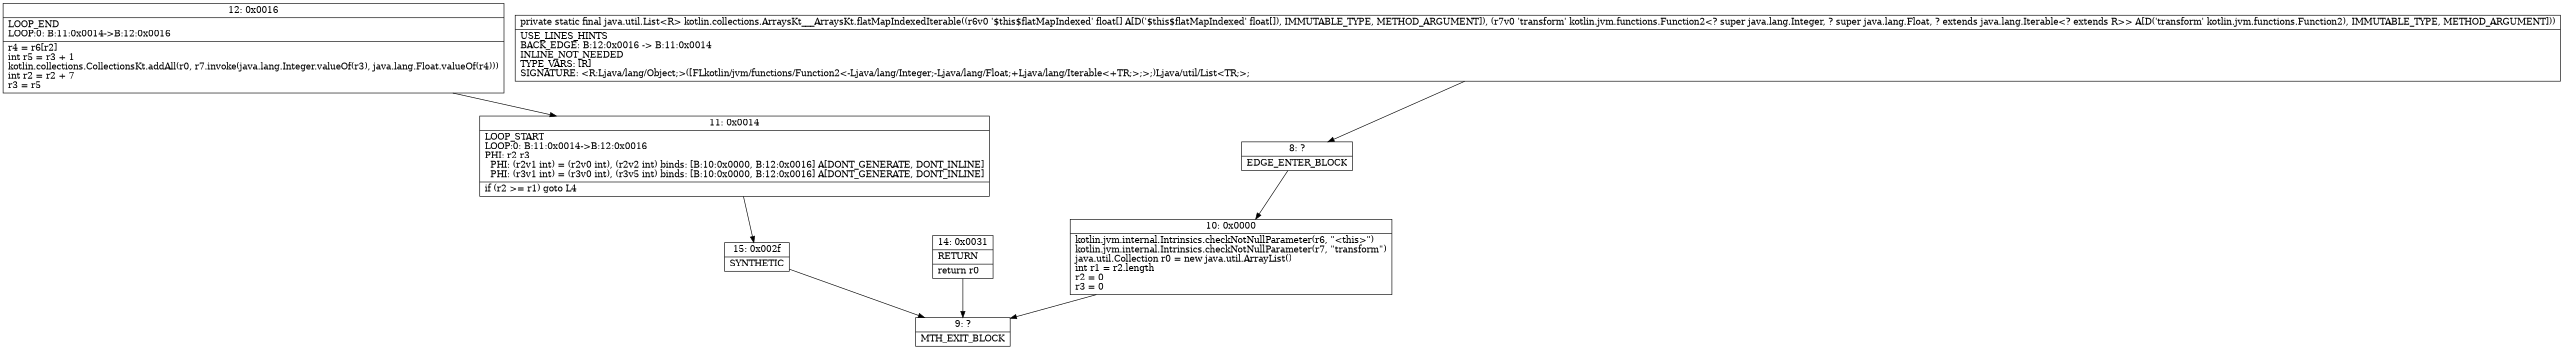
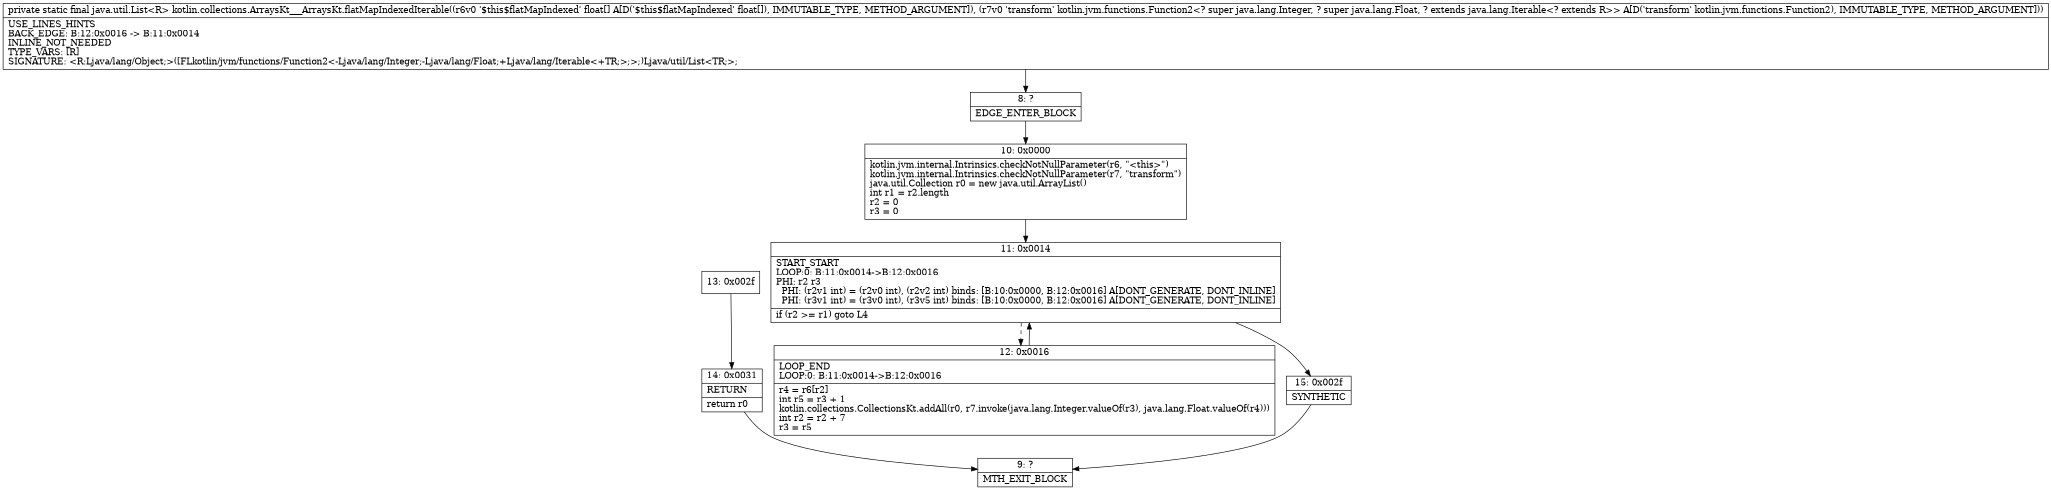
node "11: 0x0014": text "LOOP_START" -> "START_START"
node "13: 0x002f": added
edge "10: 0x0000" -> "9: ?": now "10: 0x0000" -> "11: 0x0014"
edge "11: 0x0014" -> "12: 0x0016": added
